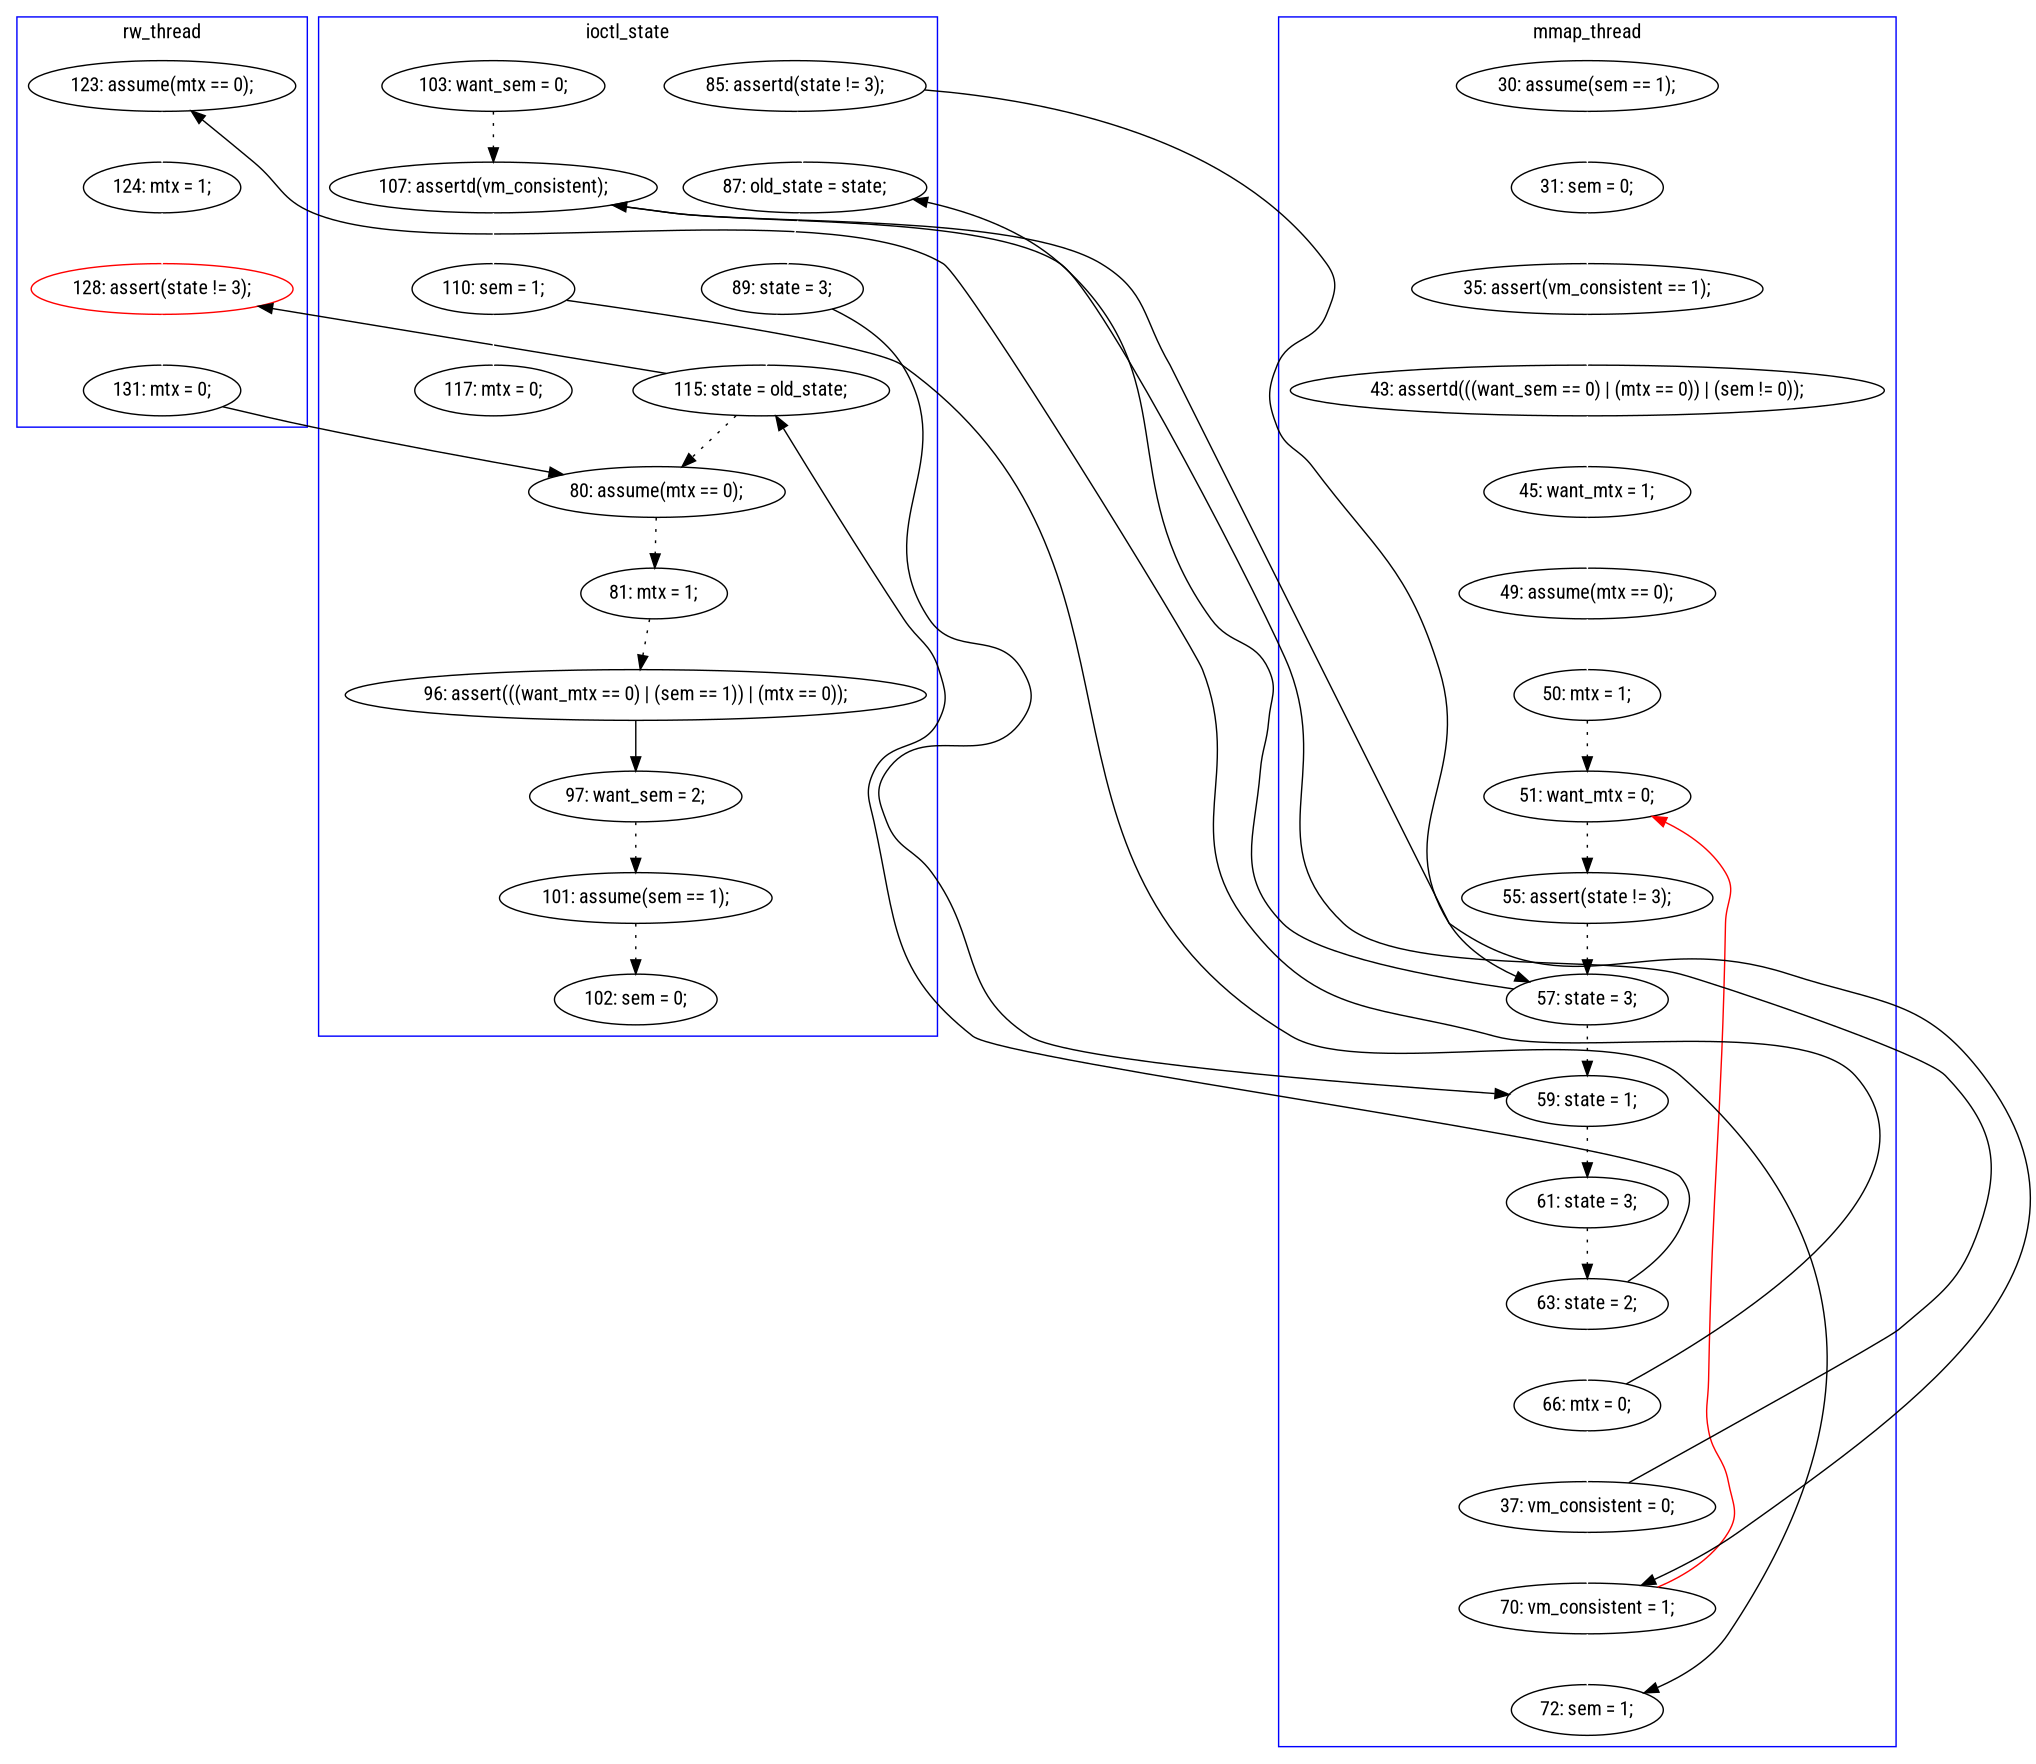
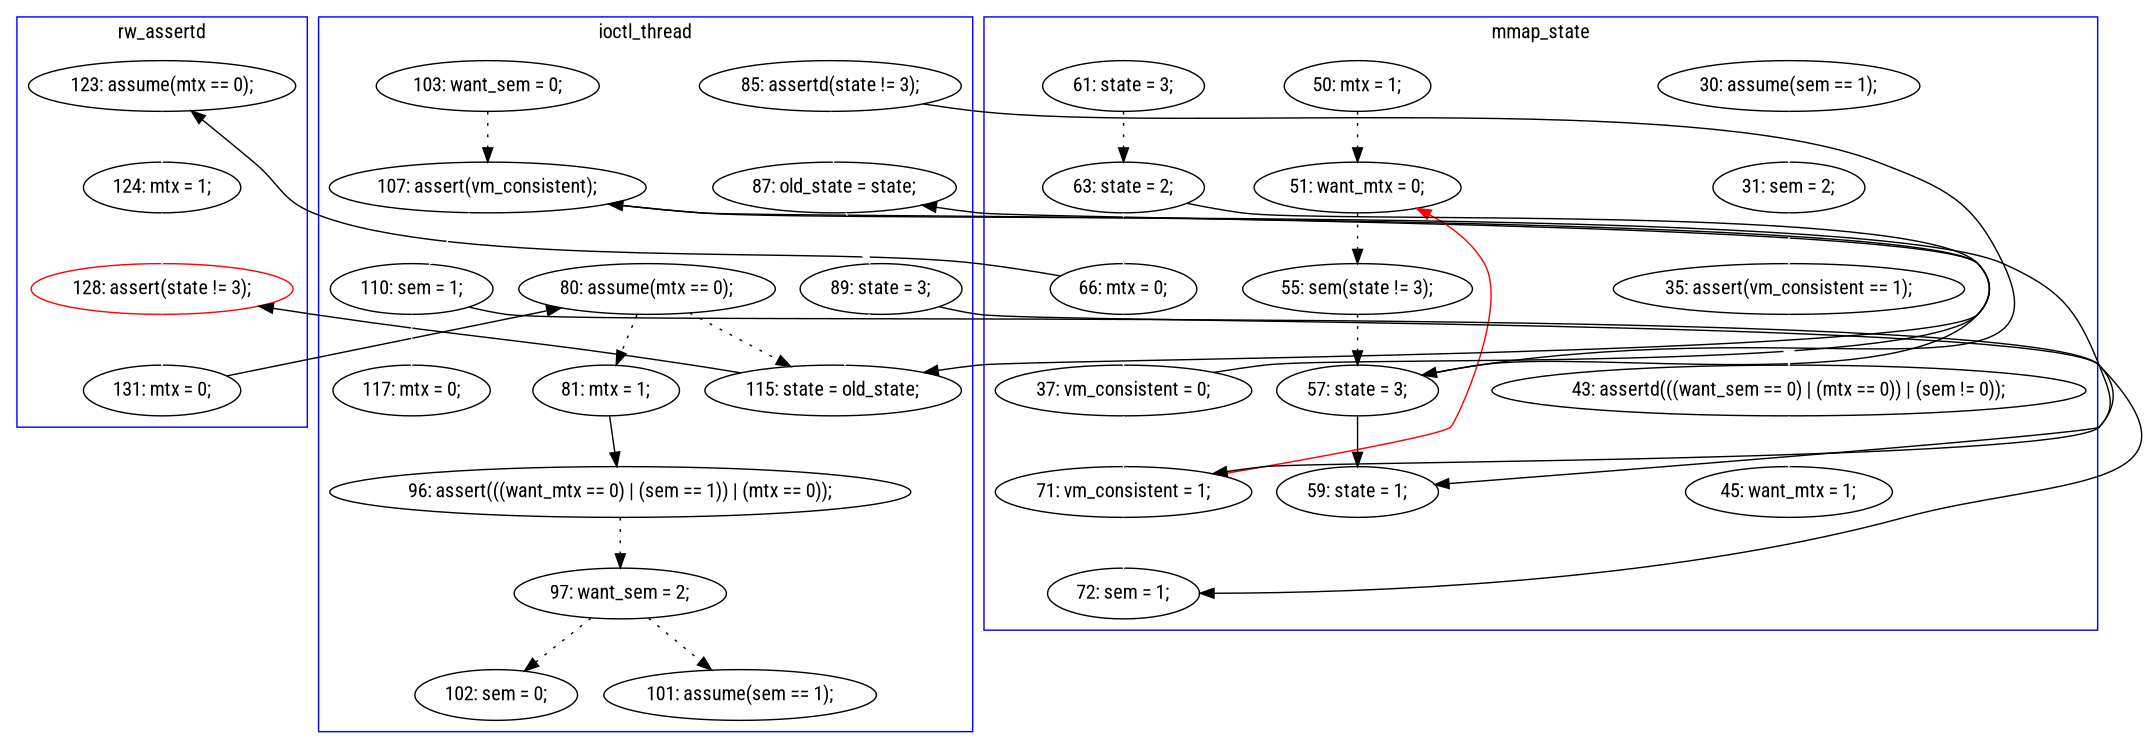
cluster "rw_thread": label "rw_thread" -> "rw_assertd"
cluster "ioctl_state": label "ioctl_state" -> "ioctl_thread"
cluster "mmap_thread": label "mmap_thread" -> "mmap_state"
node "107: assertd(vm_consistent);": label "107: assertd(vm_consistent);" -> "107: assert(vm_consistent);"
node "31: sem = 0;": label "31: sem = 0;" -> "31: sem = 2;"
edge "115: state = old_state;" -> "80: assume(mtx == 0);": reversed
node "49: assume(mtx == 0);": removed
edge "81: mtx = 1;" -> "96: assert(((want_mtx == 0) | (sem == 1)) | (mtx == 0));": style dotted -> solid
edge "96: assert(((want_mtx == 0) | (sem == 1)) | (mtx == 0));" -> "97: want_sem = 2;": style solid -> dotted
node "55: assert(state != 3);": label "55: assert(state != 3);" -> "55: sem(state != 3);"
edge "101: assume(sem == 1);" -> "102: sem = 0;": now "97: want_sem = 2;" -> "102: sem = 0;"
edge "57: state = 3;" -> "59: state = 1;": style dotted -> solid
edge "59: state = 1;" -> "61: state = 3;": removed
node "70: vm_consistent = 1;": label "70: vm_consistent = 1;" -> "71: vm_consistent = 1;"
